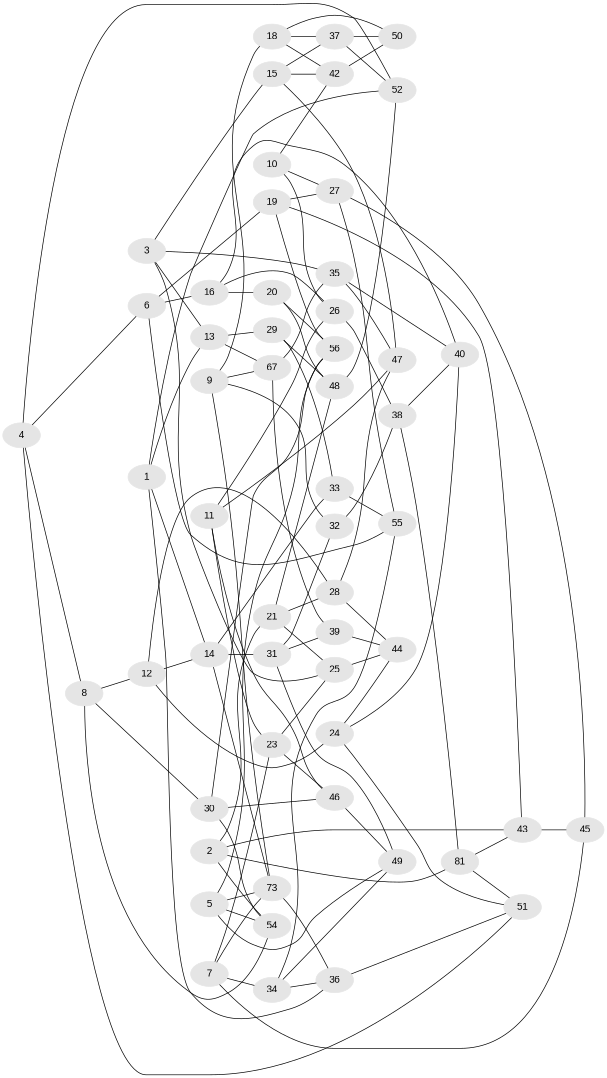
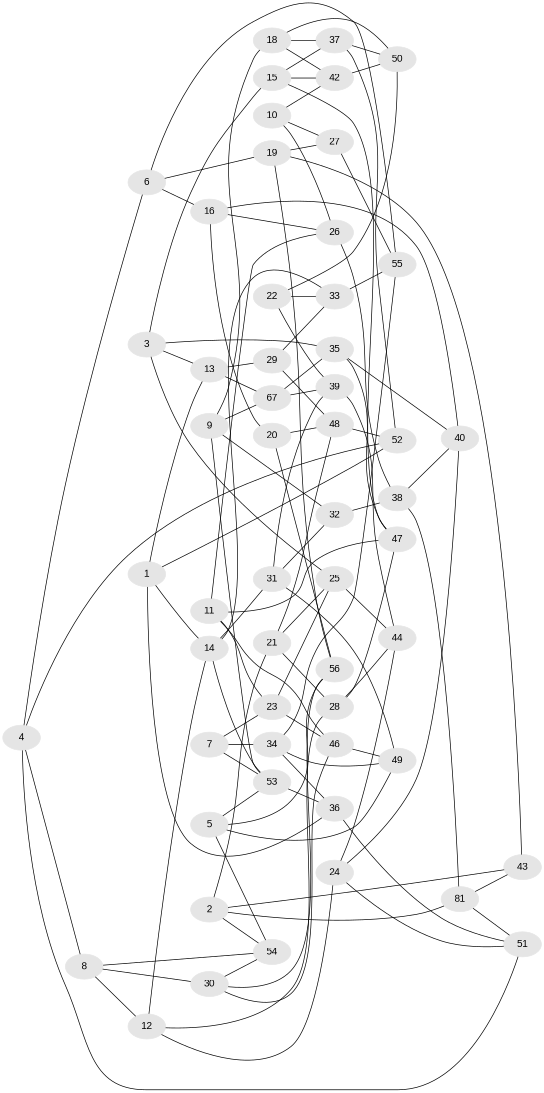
node "22": added
node "45": removed
node "73": label "73" -> "53"
